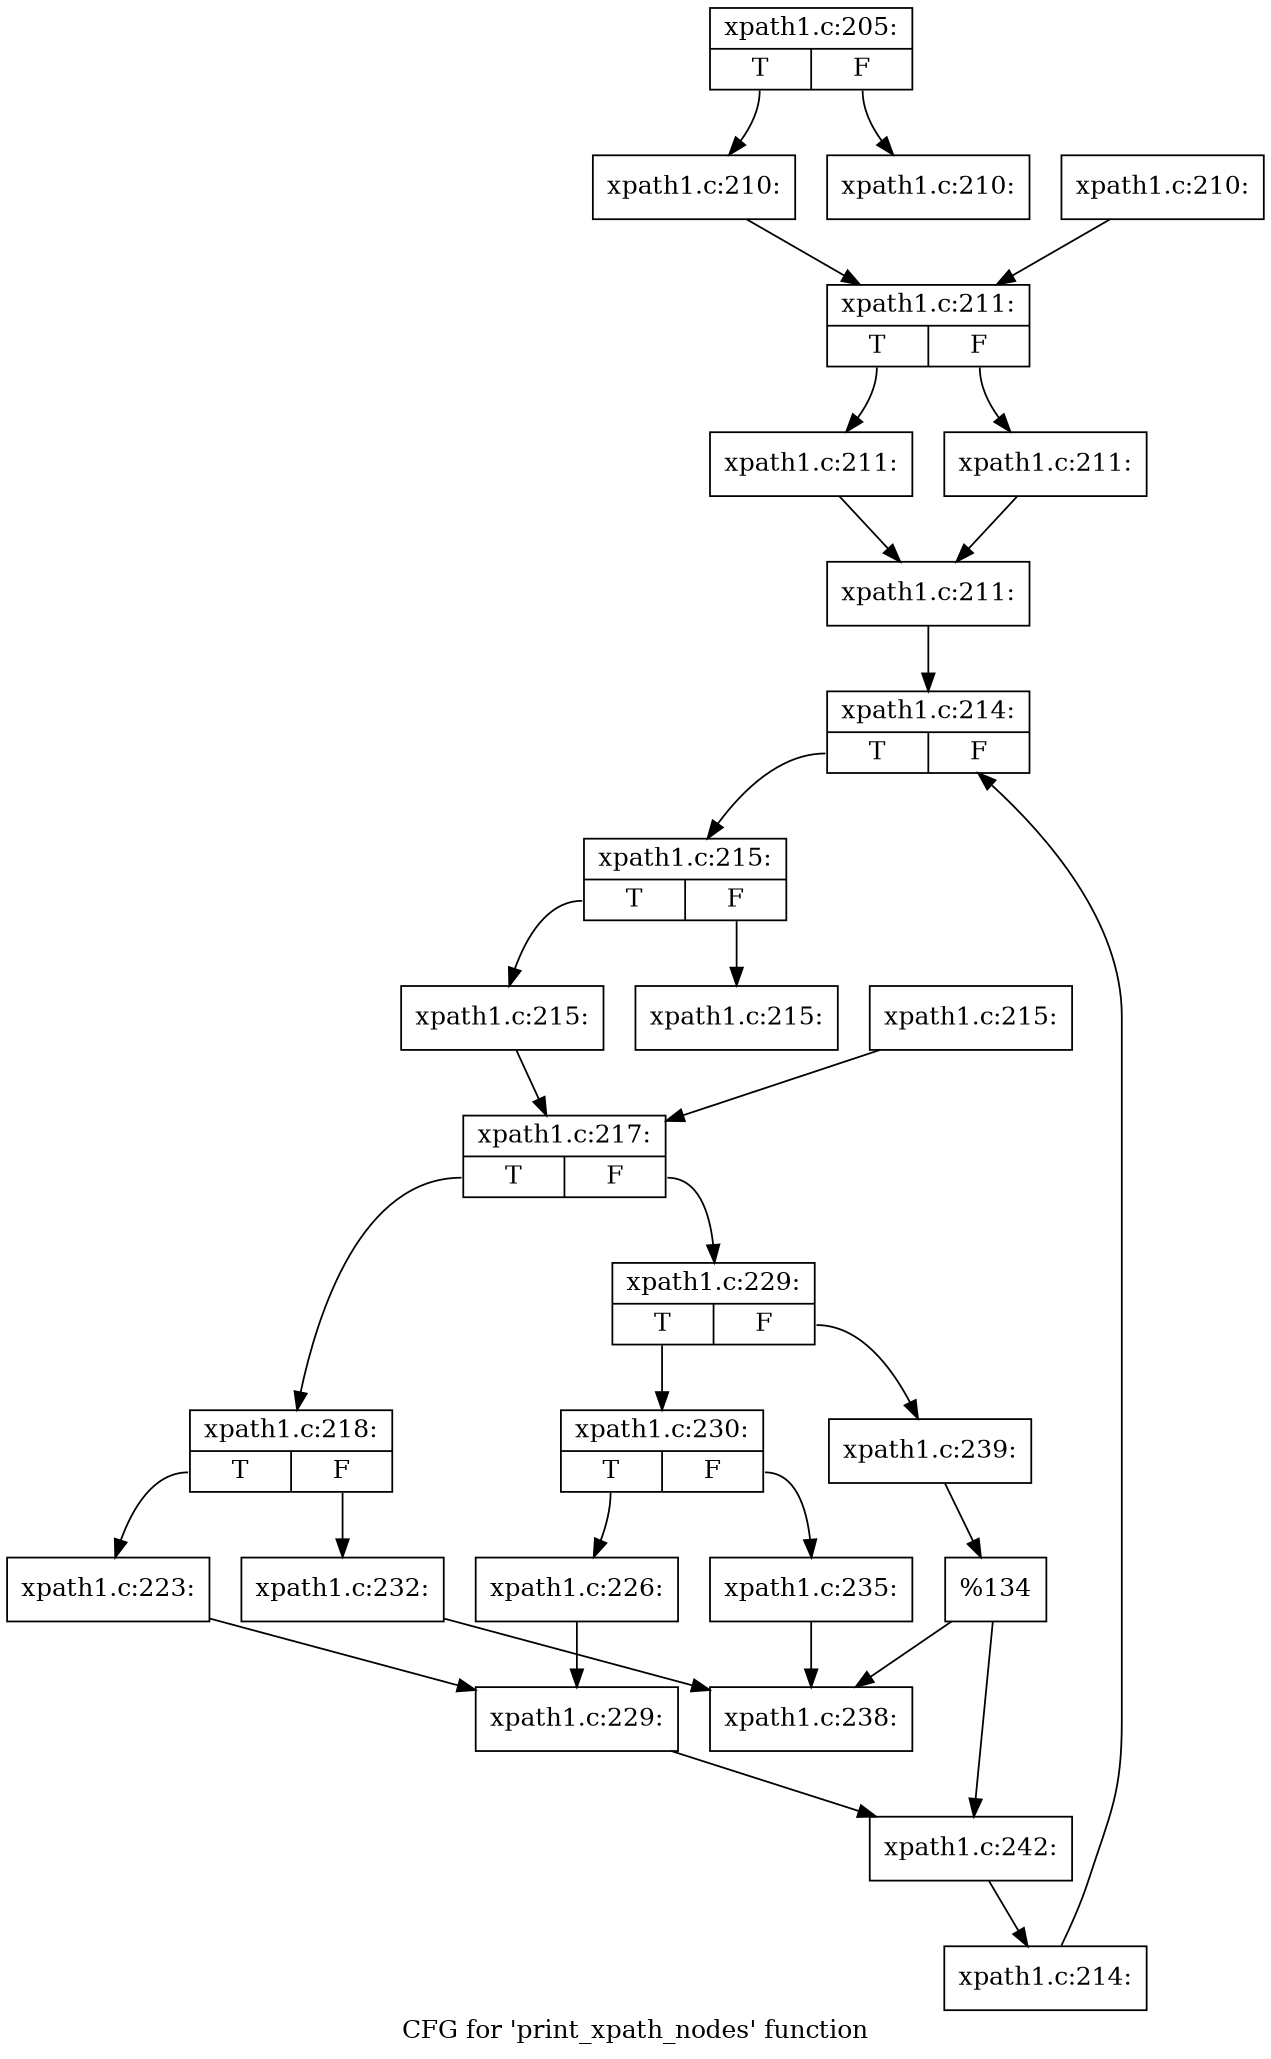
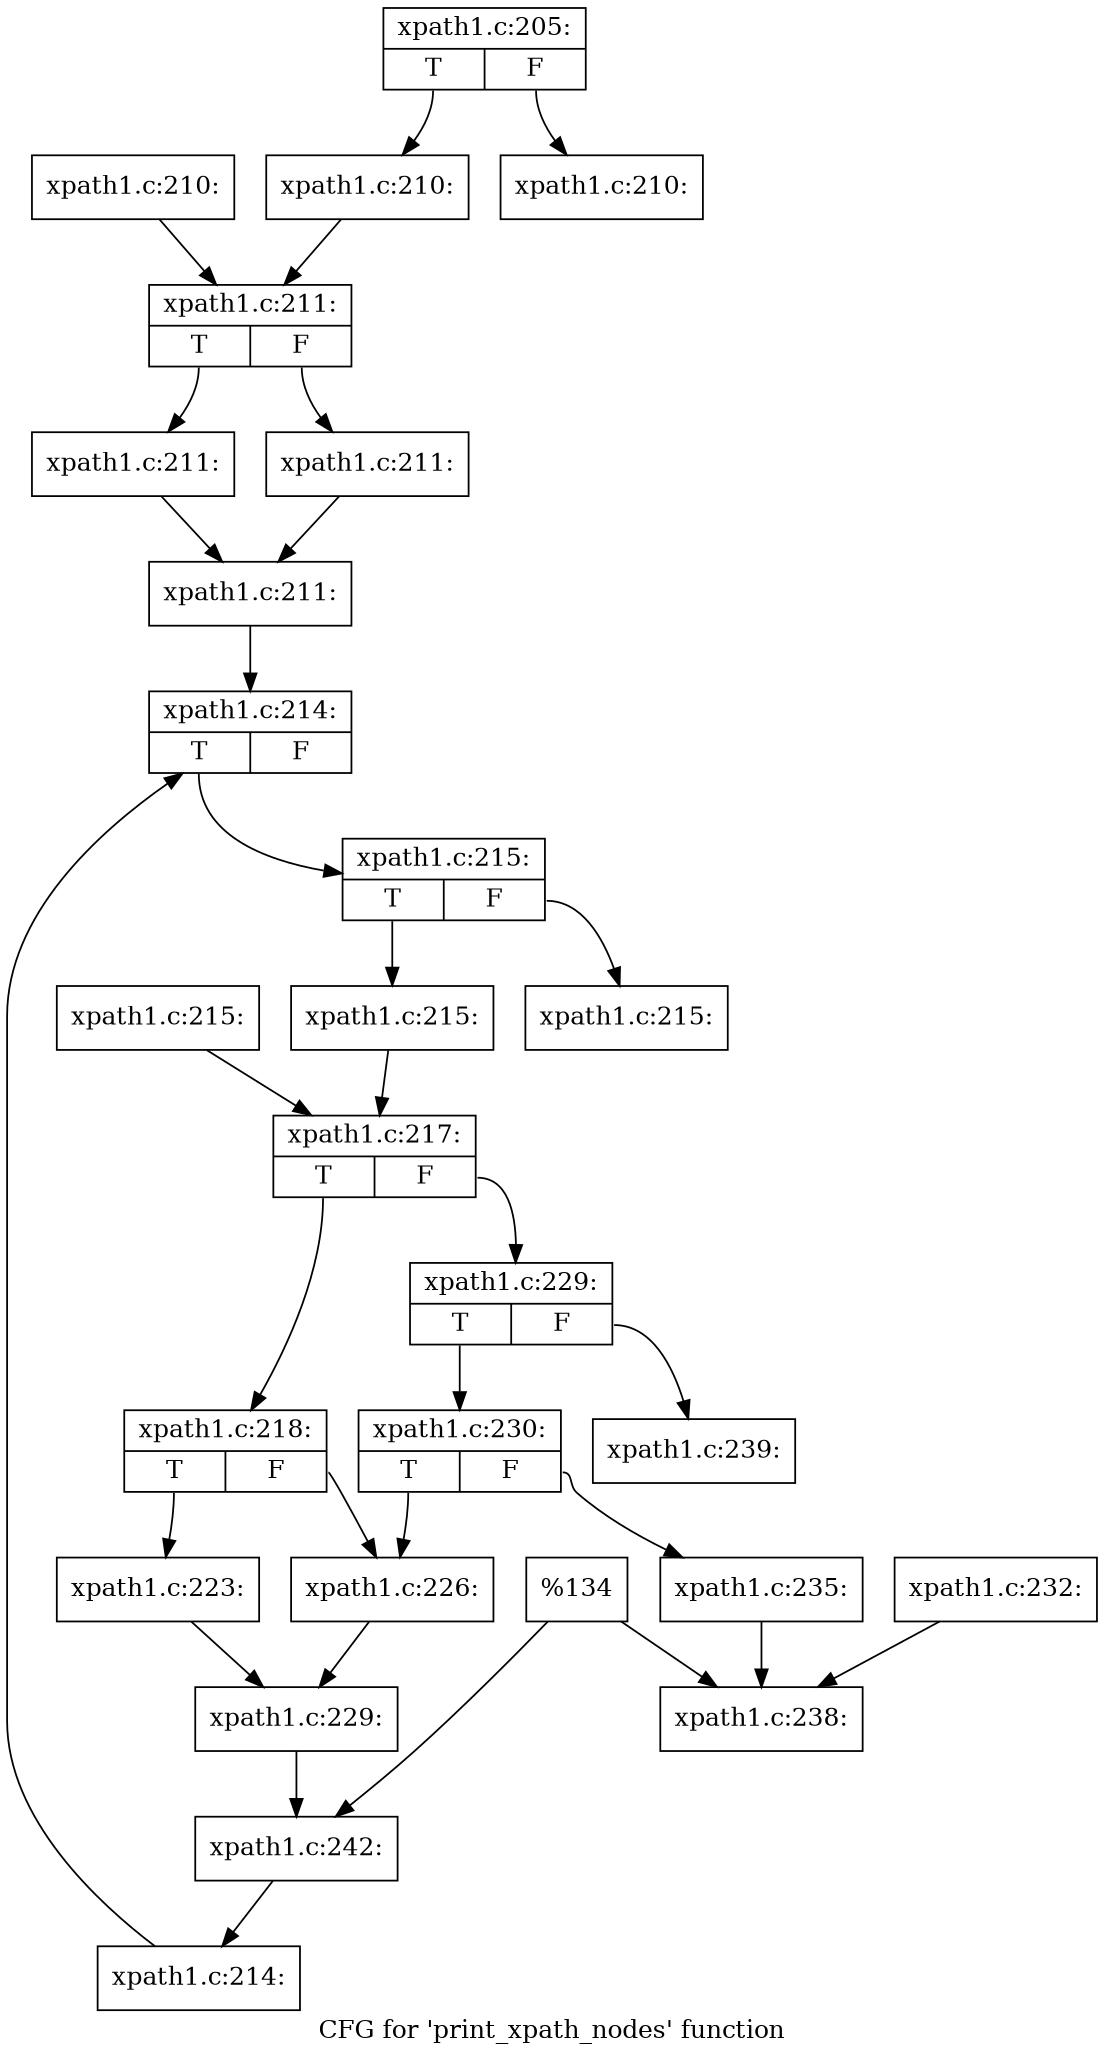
edge "xpath1.c:239:" -> "%134": removed
edge "xpath1.c:218:" -> "xpath1.c:232:": now "xpath1.c:218:" -> "xpath1.c:226:"
